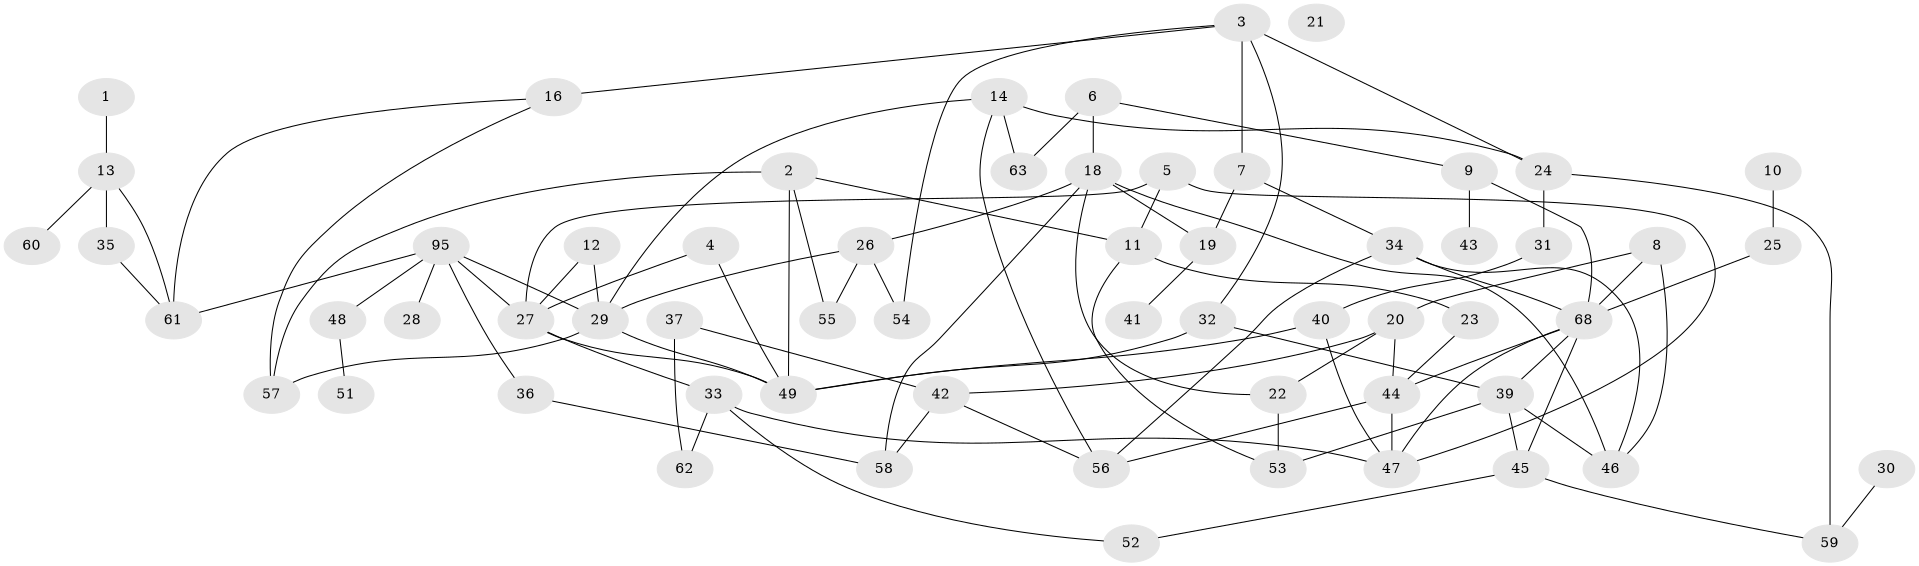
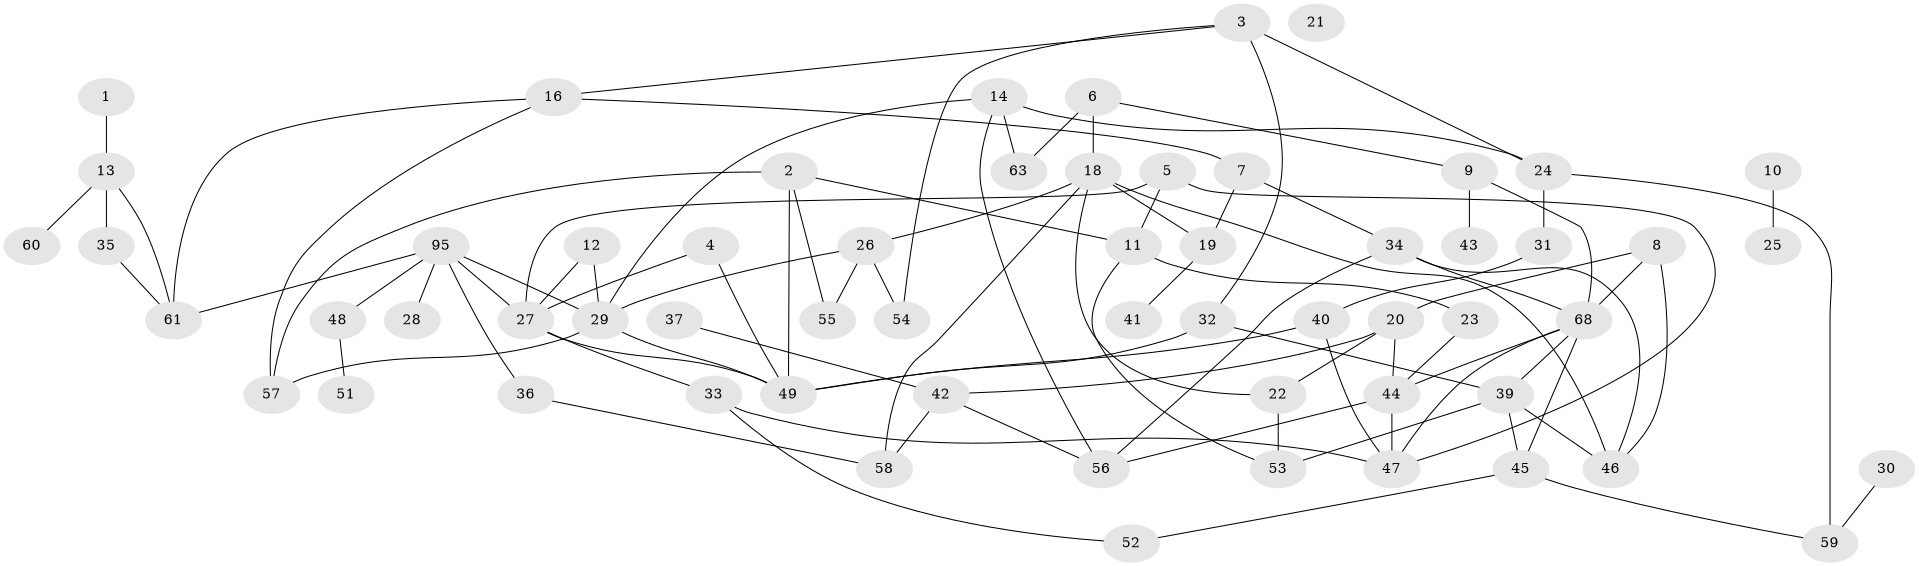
edge "3" -- "7": now "16" -- "7"
edge "25" -- "68": removed
node "62": removed
